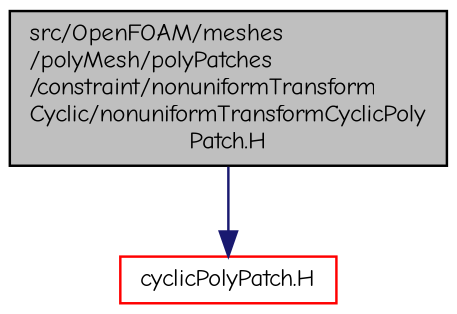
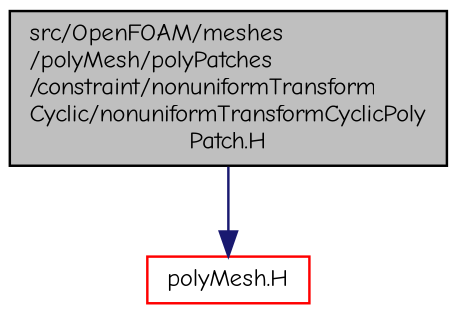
node "cyclicPolyPatch.H": label "cyclicPolyPatch.H" -> "polyMesh.H"
